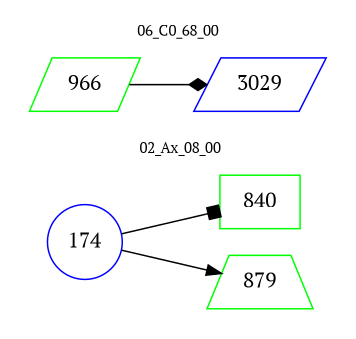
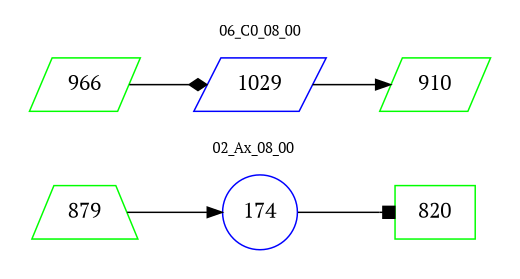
cluster "06_C0_68_00": label "06_C0_68_00" -> "06_C0_08_00"
node "3029": label "3029" -> "1029"
node "910": added
node "840": label "840" -> "820"
edge "174" -> "879": reversed
